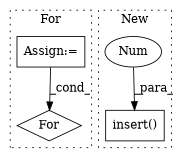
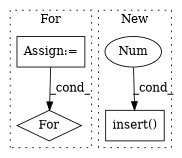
edge "Num" -> "insert()": label "_para_" -> "_cond_"
